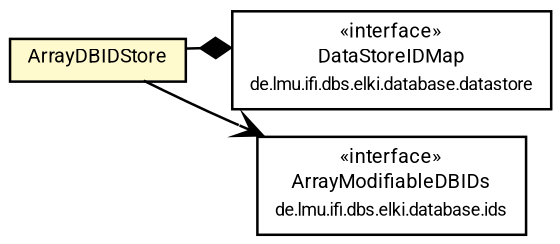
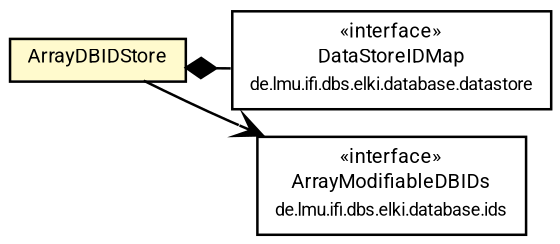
edge "ArrayDBIDStore" -> "DataStoreIDMap": reversed
